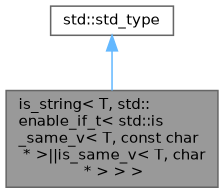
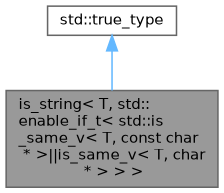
node "std::std_type": label "std::std_type" -> "std::true_type"
